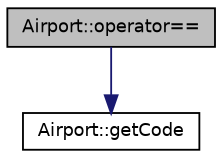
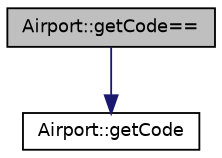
node "Airport::operator==": label "Airport::operator==" -> "Airport::getCode=="
